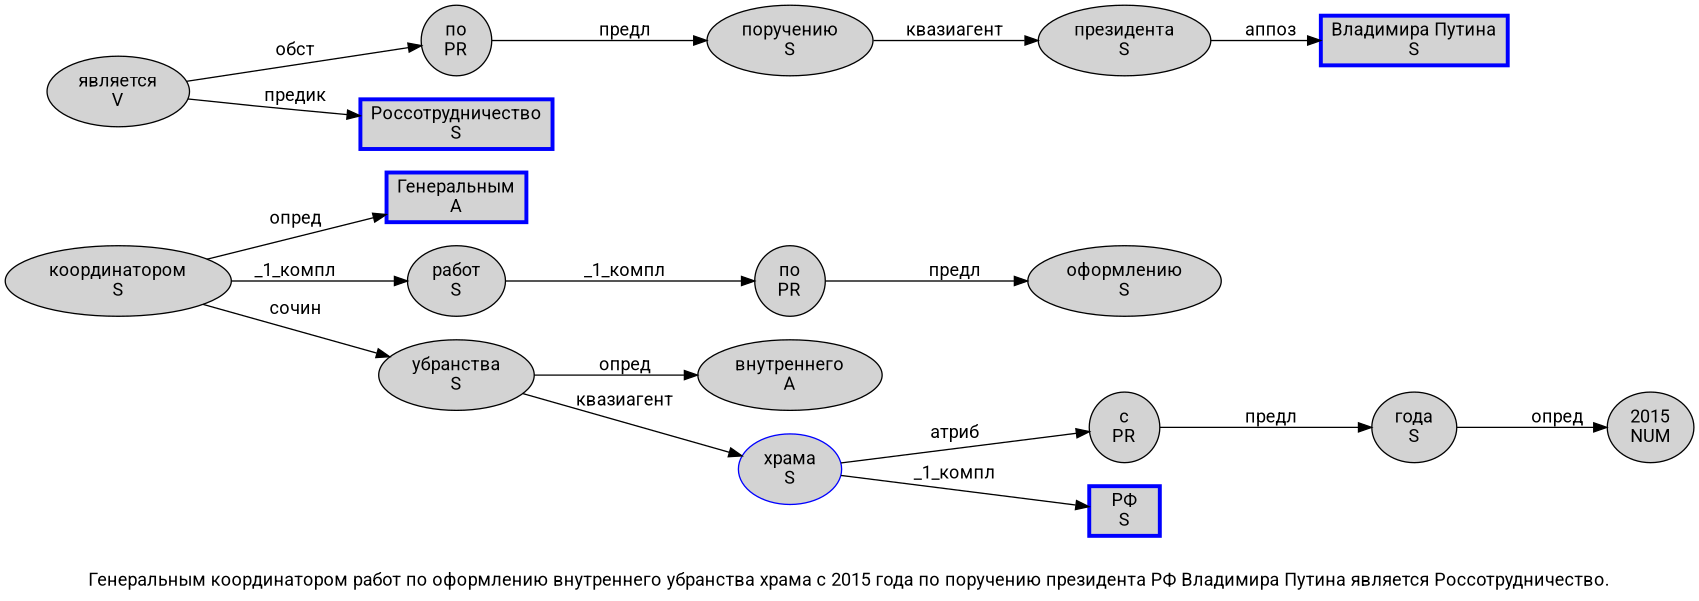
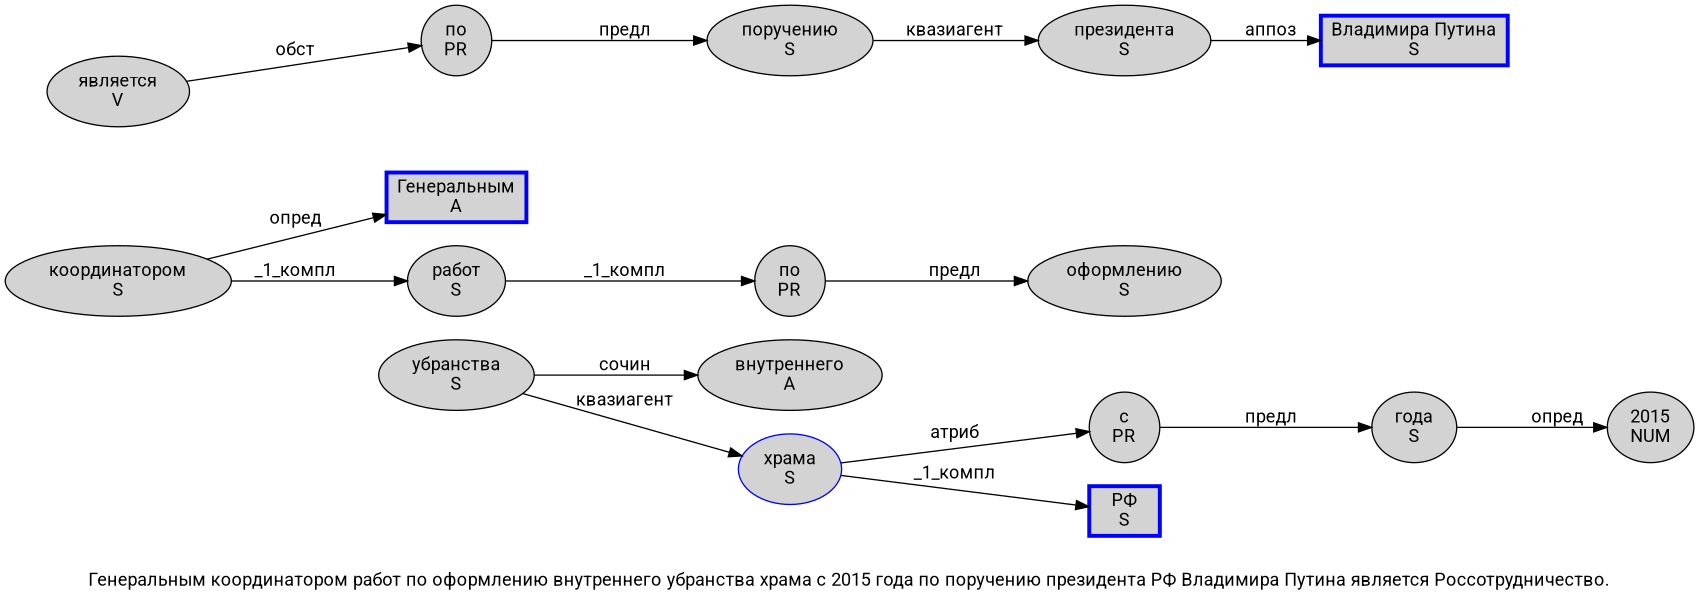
node "Россотрудничество S": removed
edge "координатором S" -> "убранства S": removed, label "сочин"
edge "убранства S" -> "внутреннего A": label "опред" -> "сочин"
